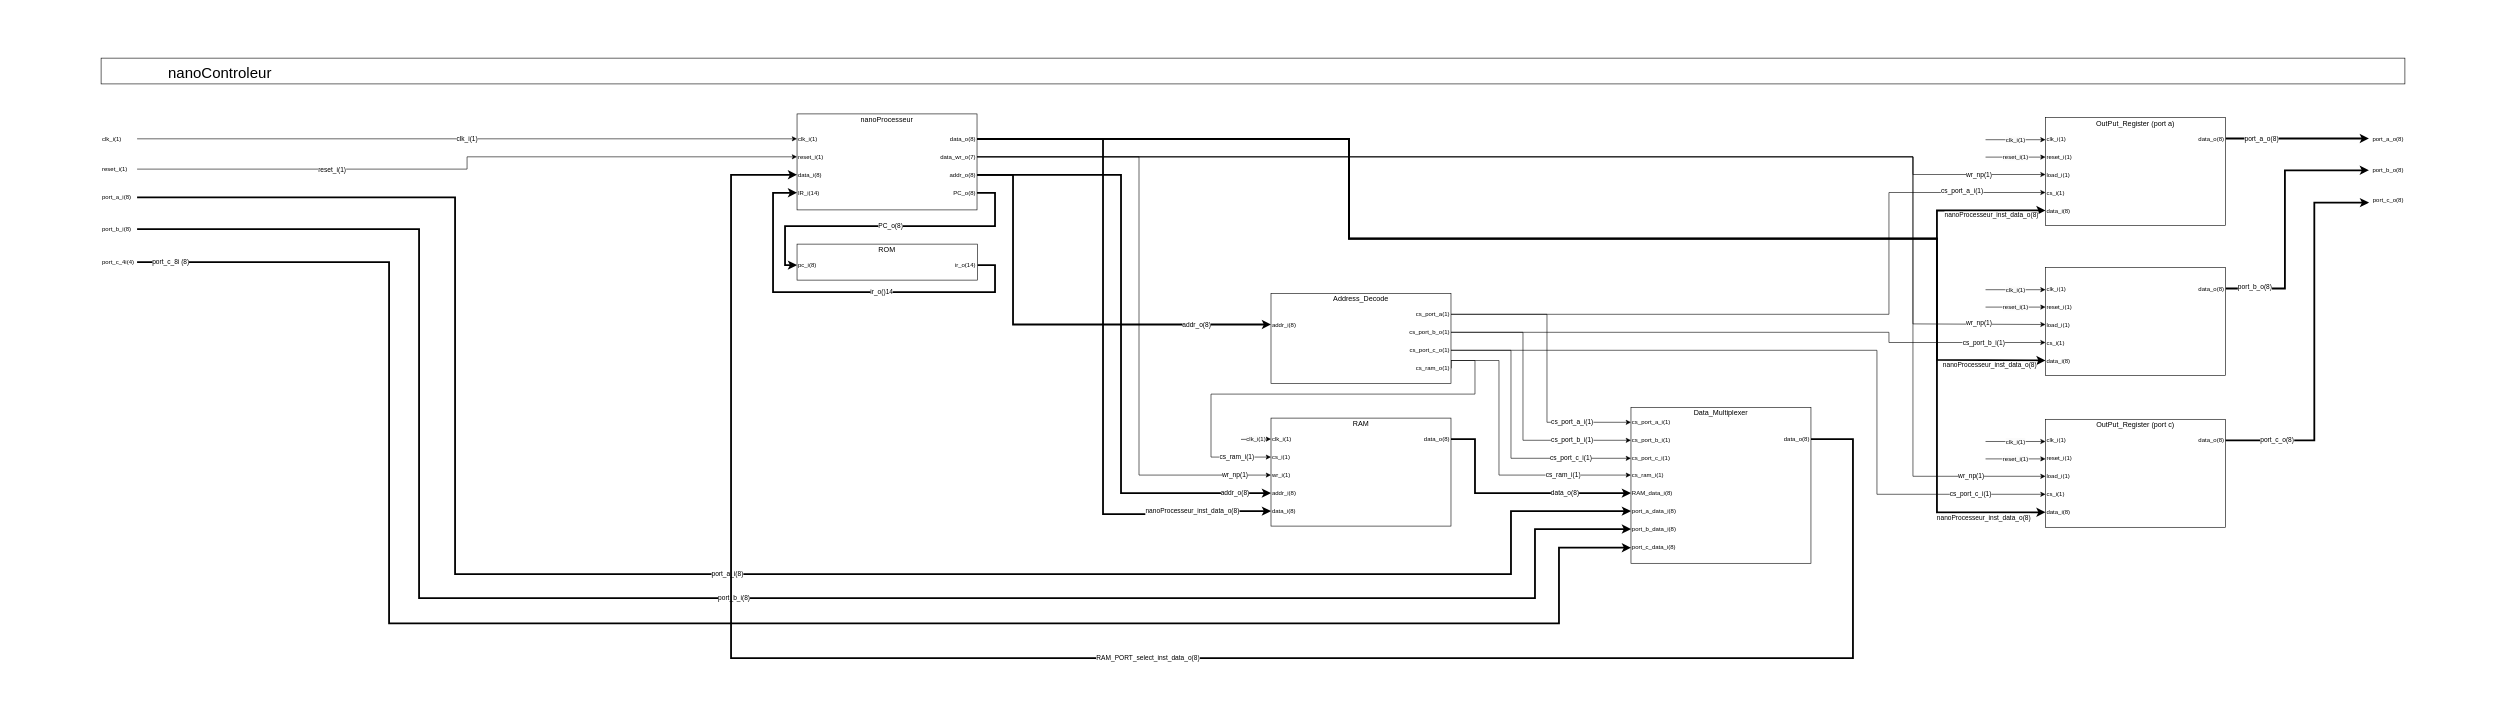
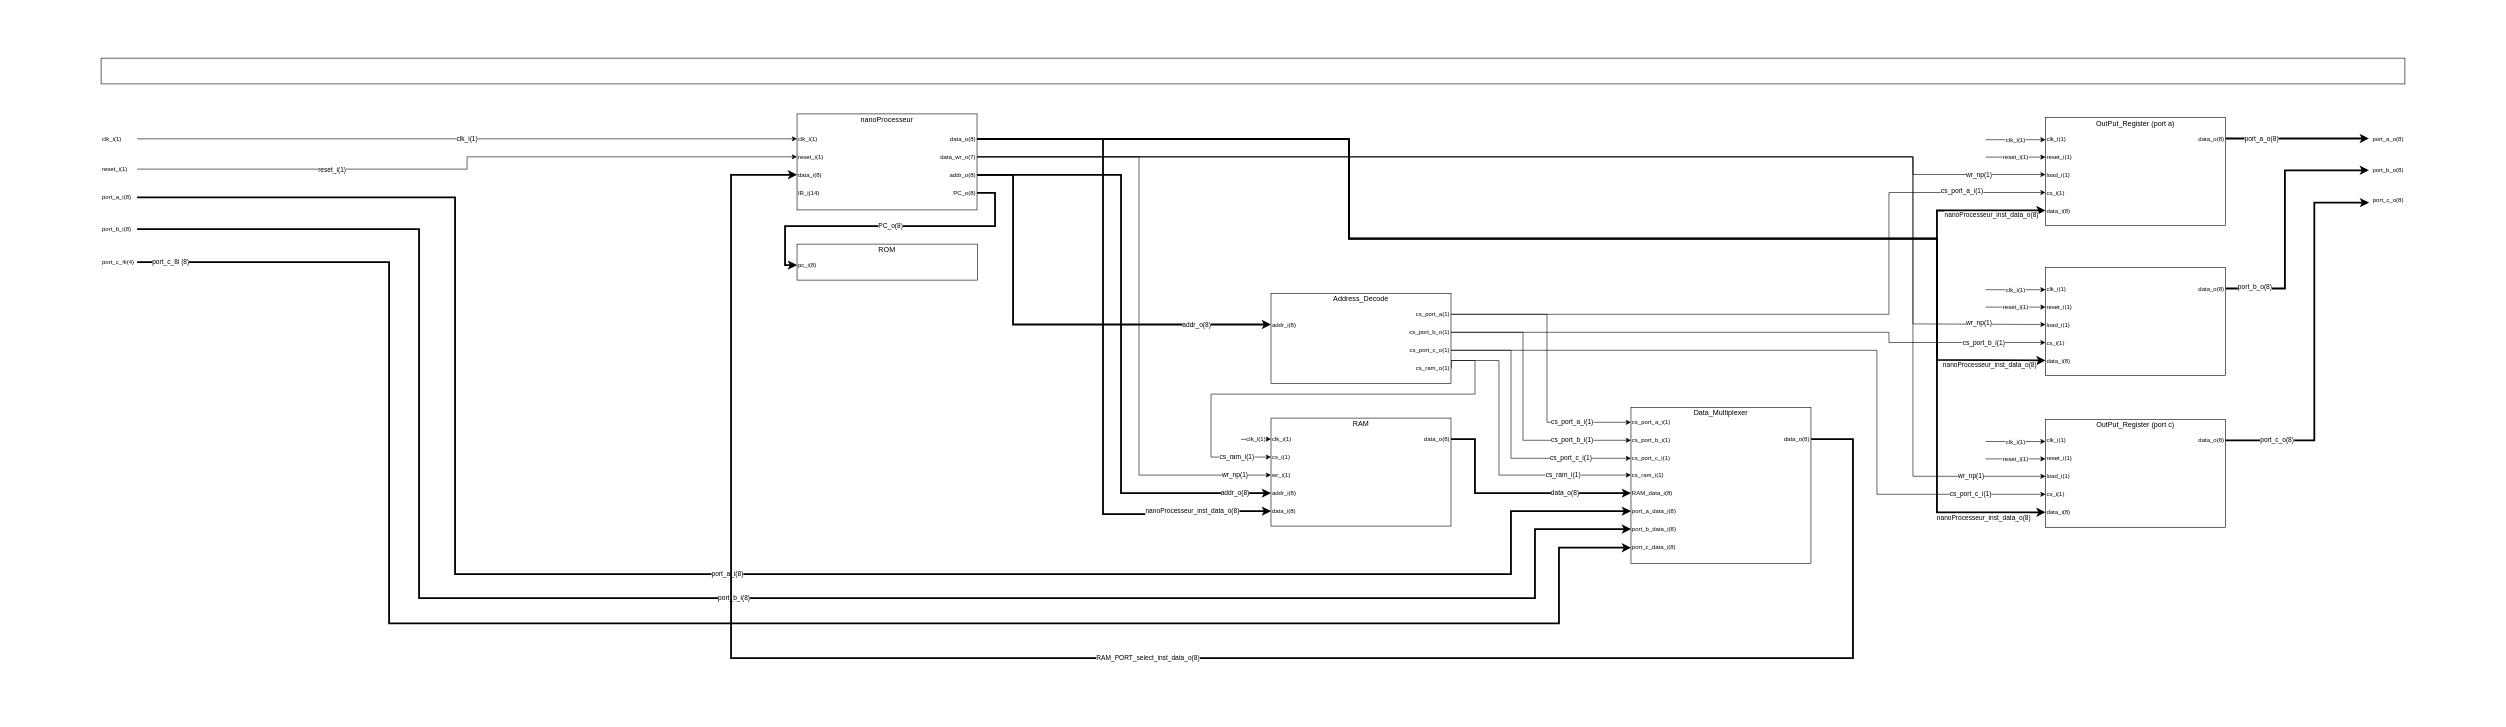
node "nanoControleur": removed
node "ir_o(14)": removed
edge "ir_o(14)" -> "IR_i(14)": removed, label "ir_o()14"
